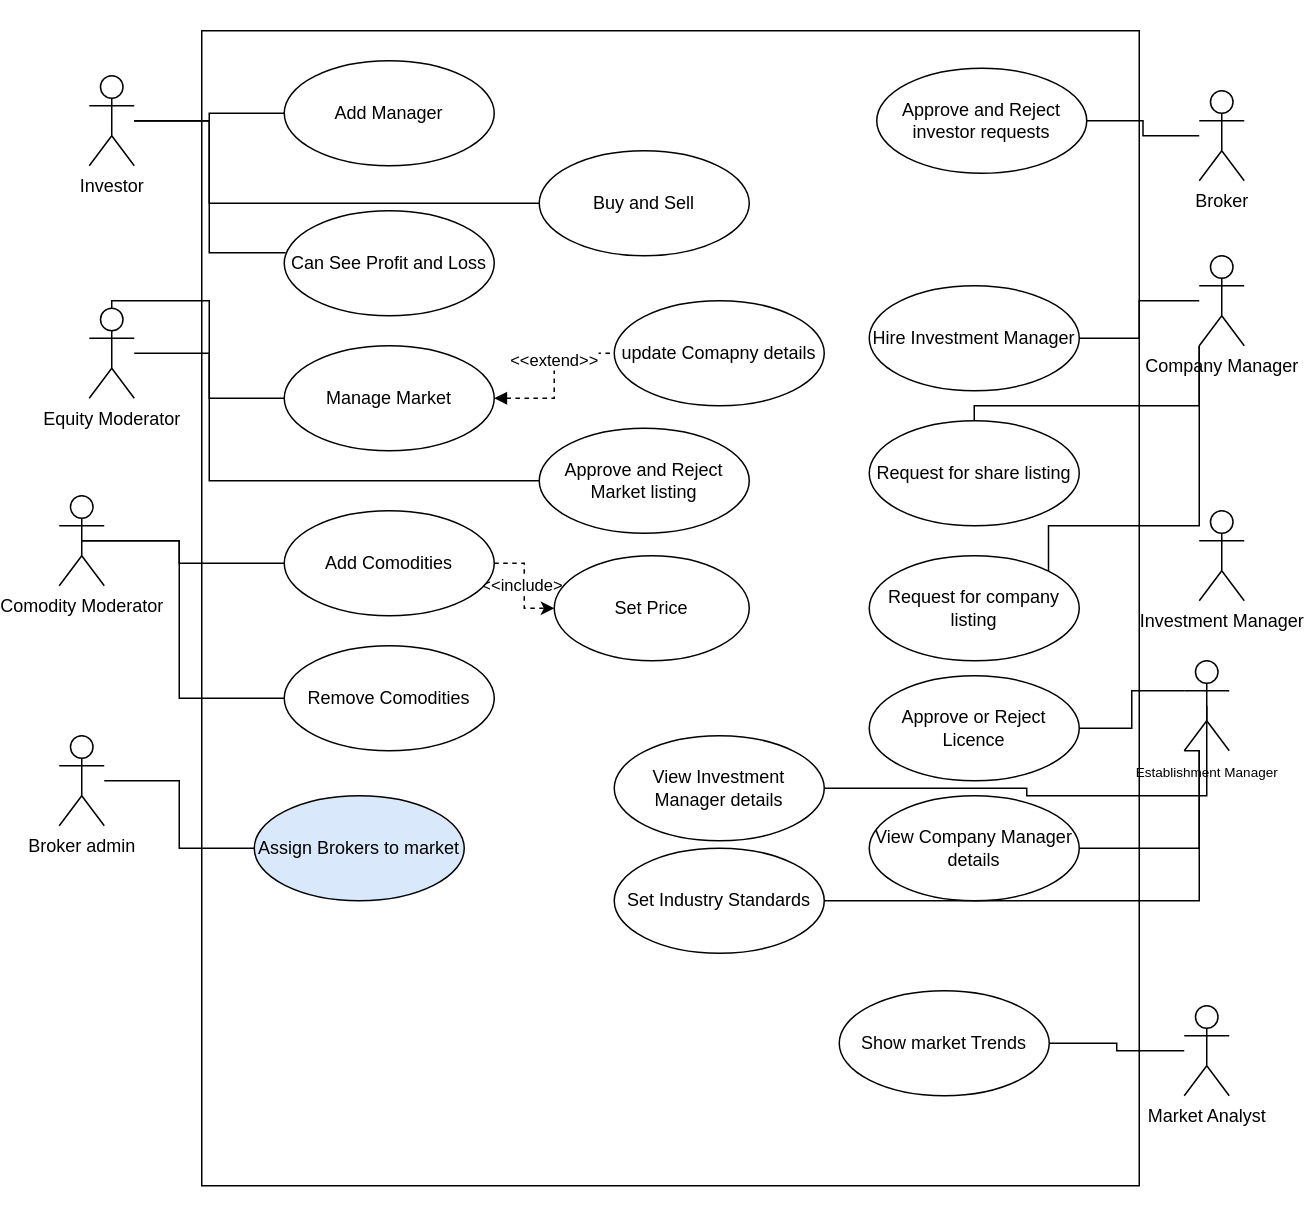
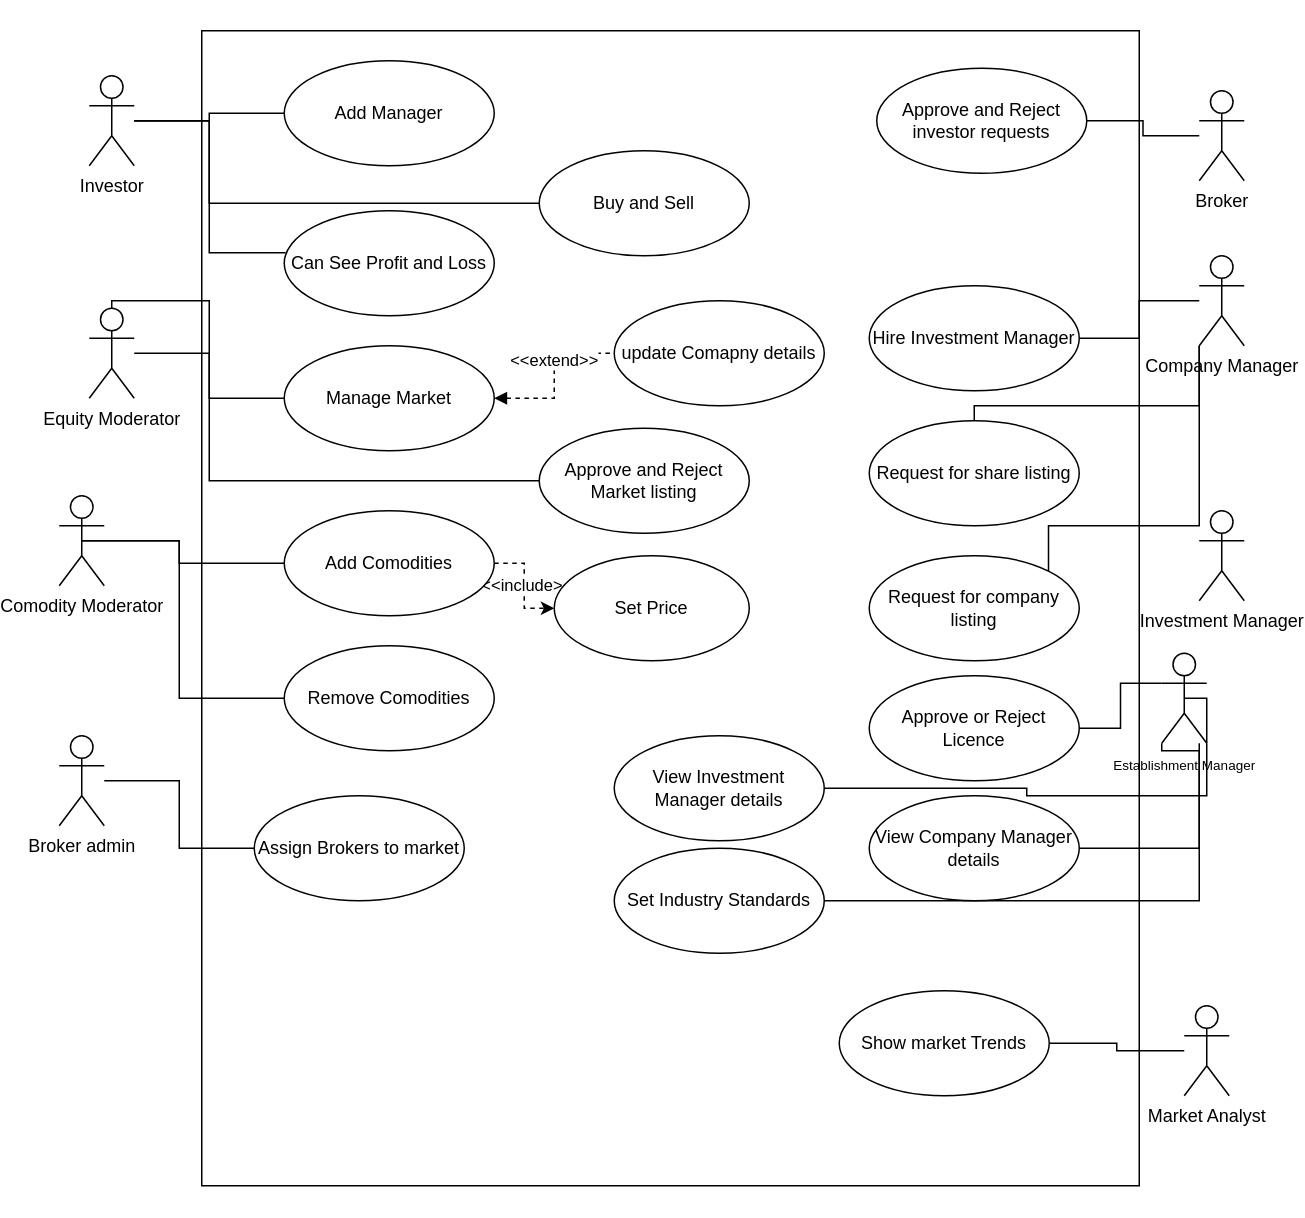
node "Establishment Manager": moved (1207, 706) -> (1184, 698)
node "Assign Brokers to market": fillcolor #dae8fc -> #ffffff
